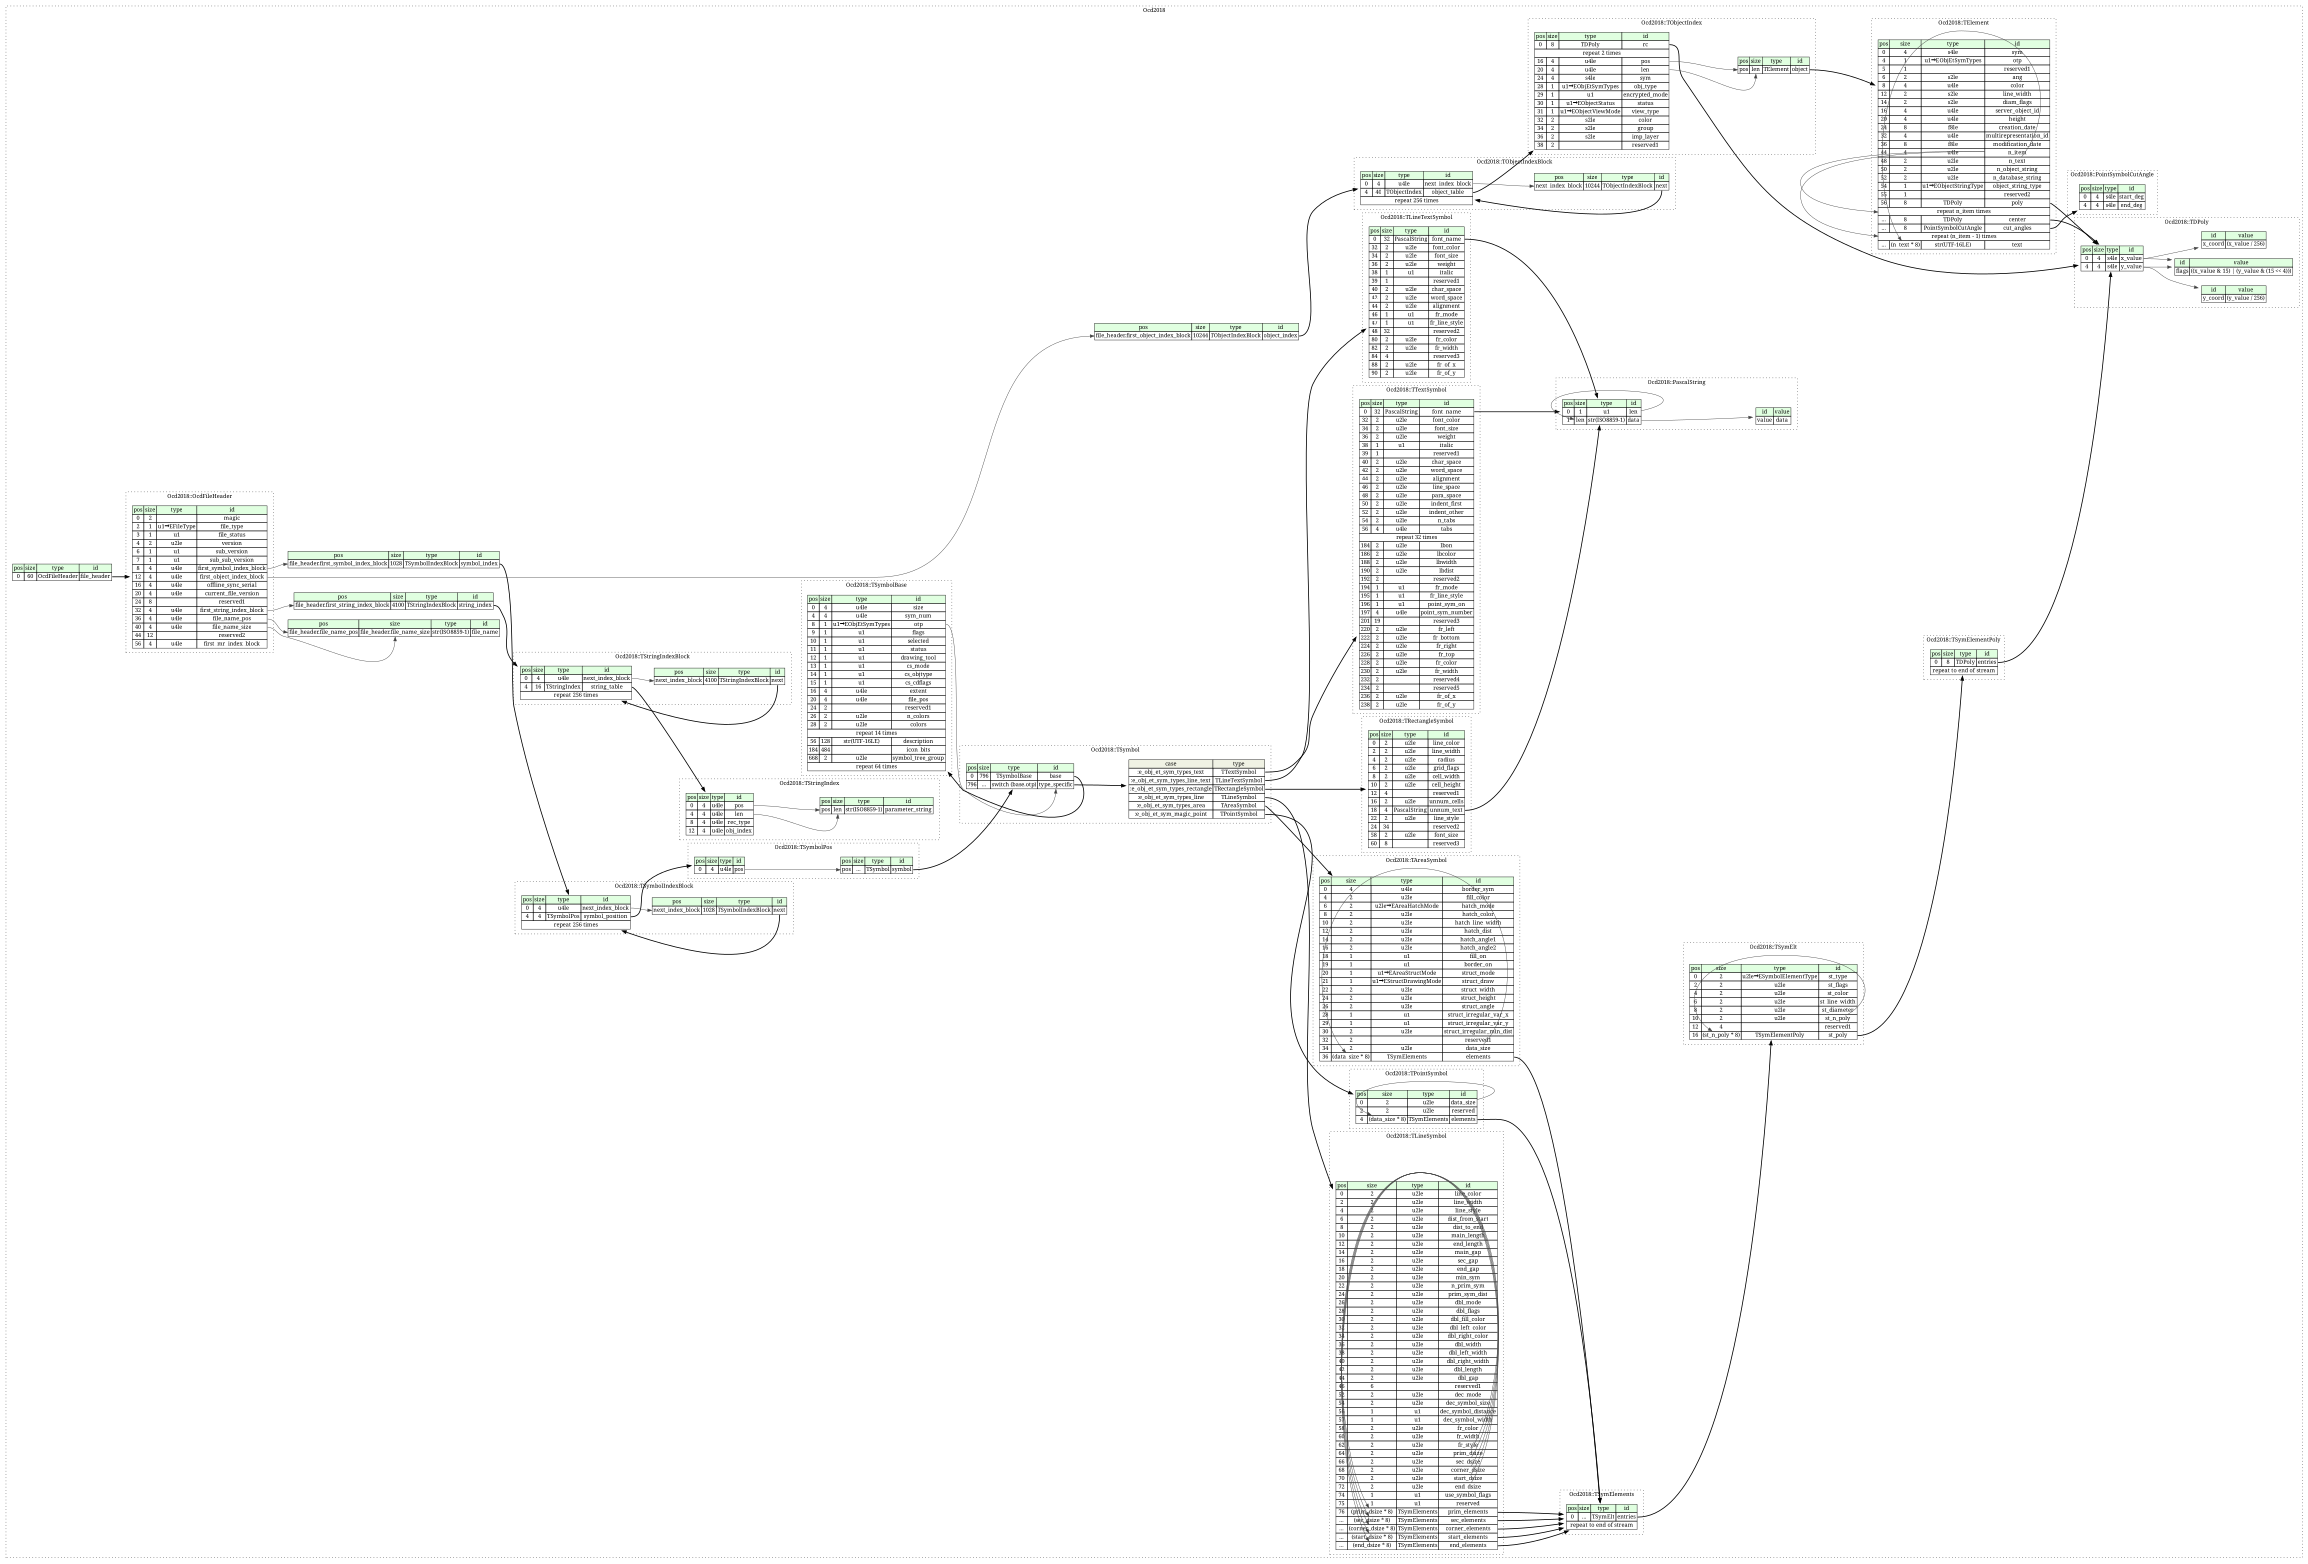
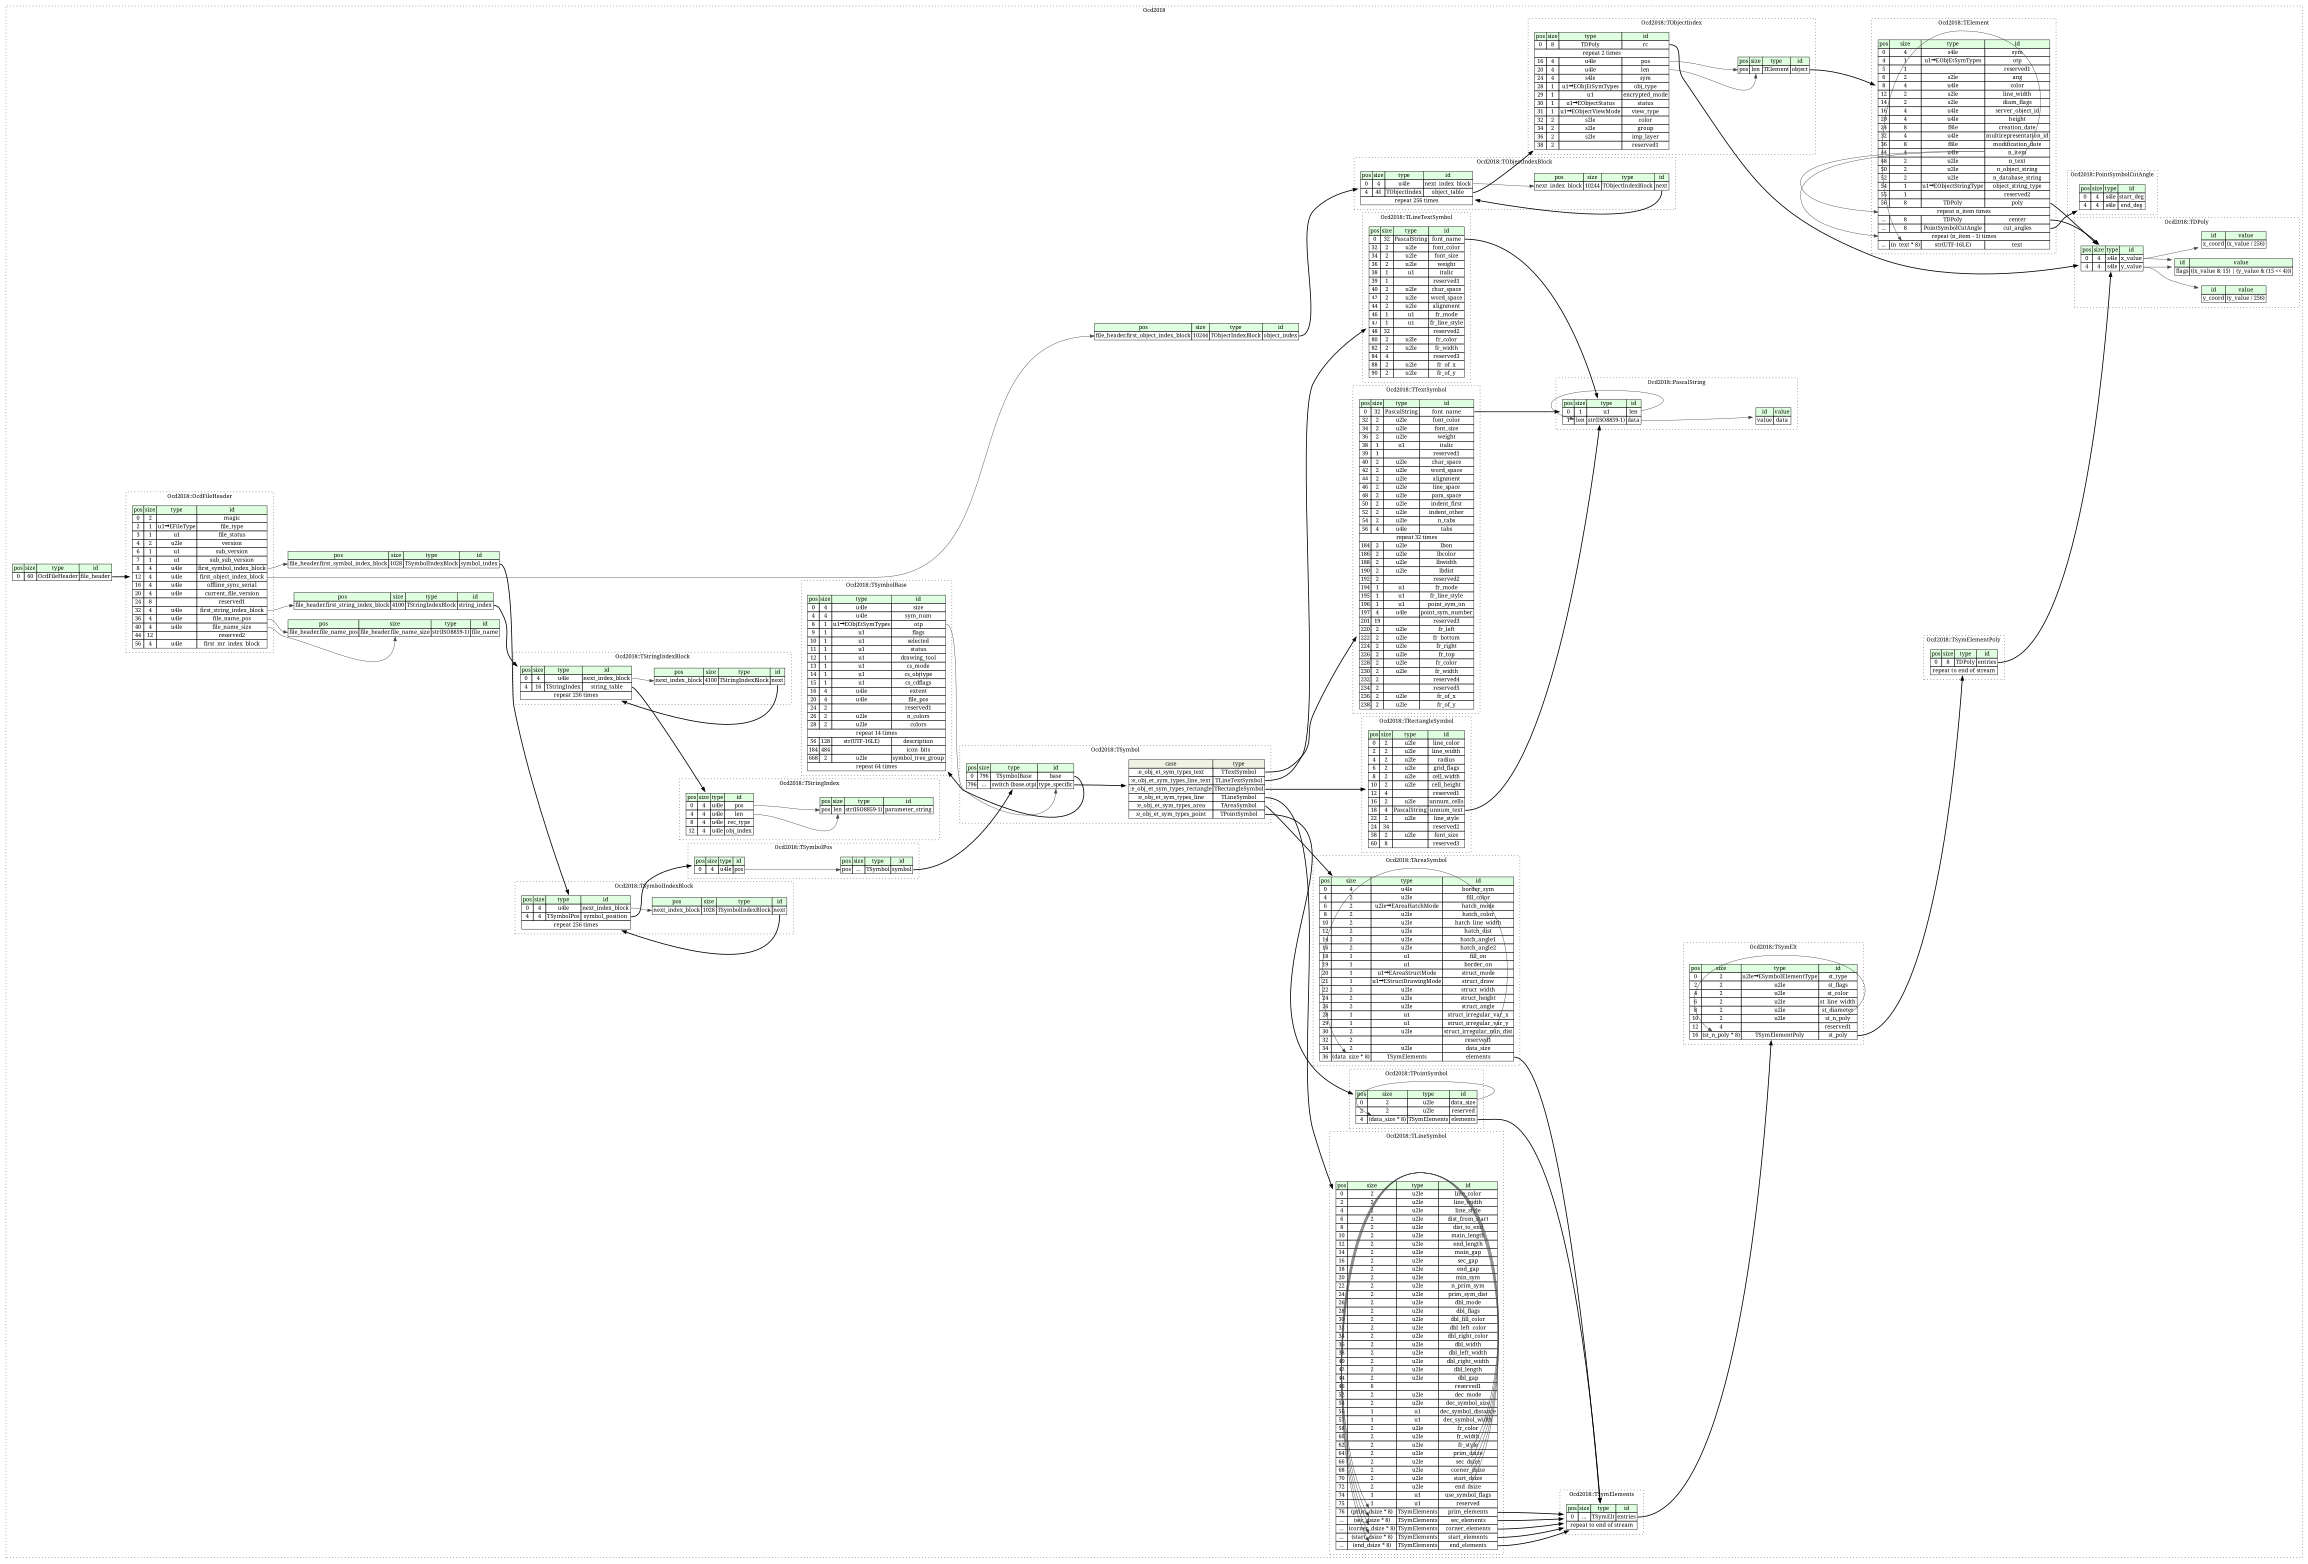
node "case": text ":e_obj_et_sym_magic_point" -> ":e_obj_et_sym_types_point"
